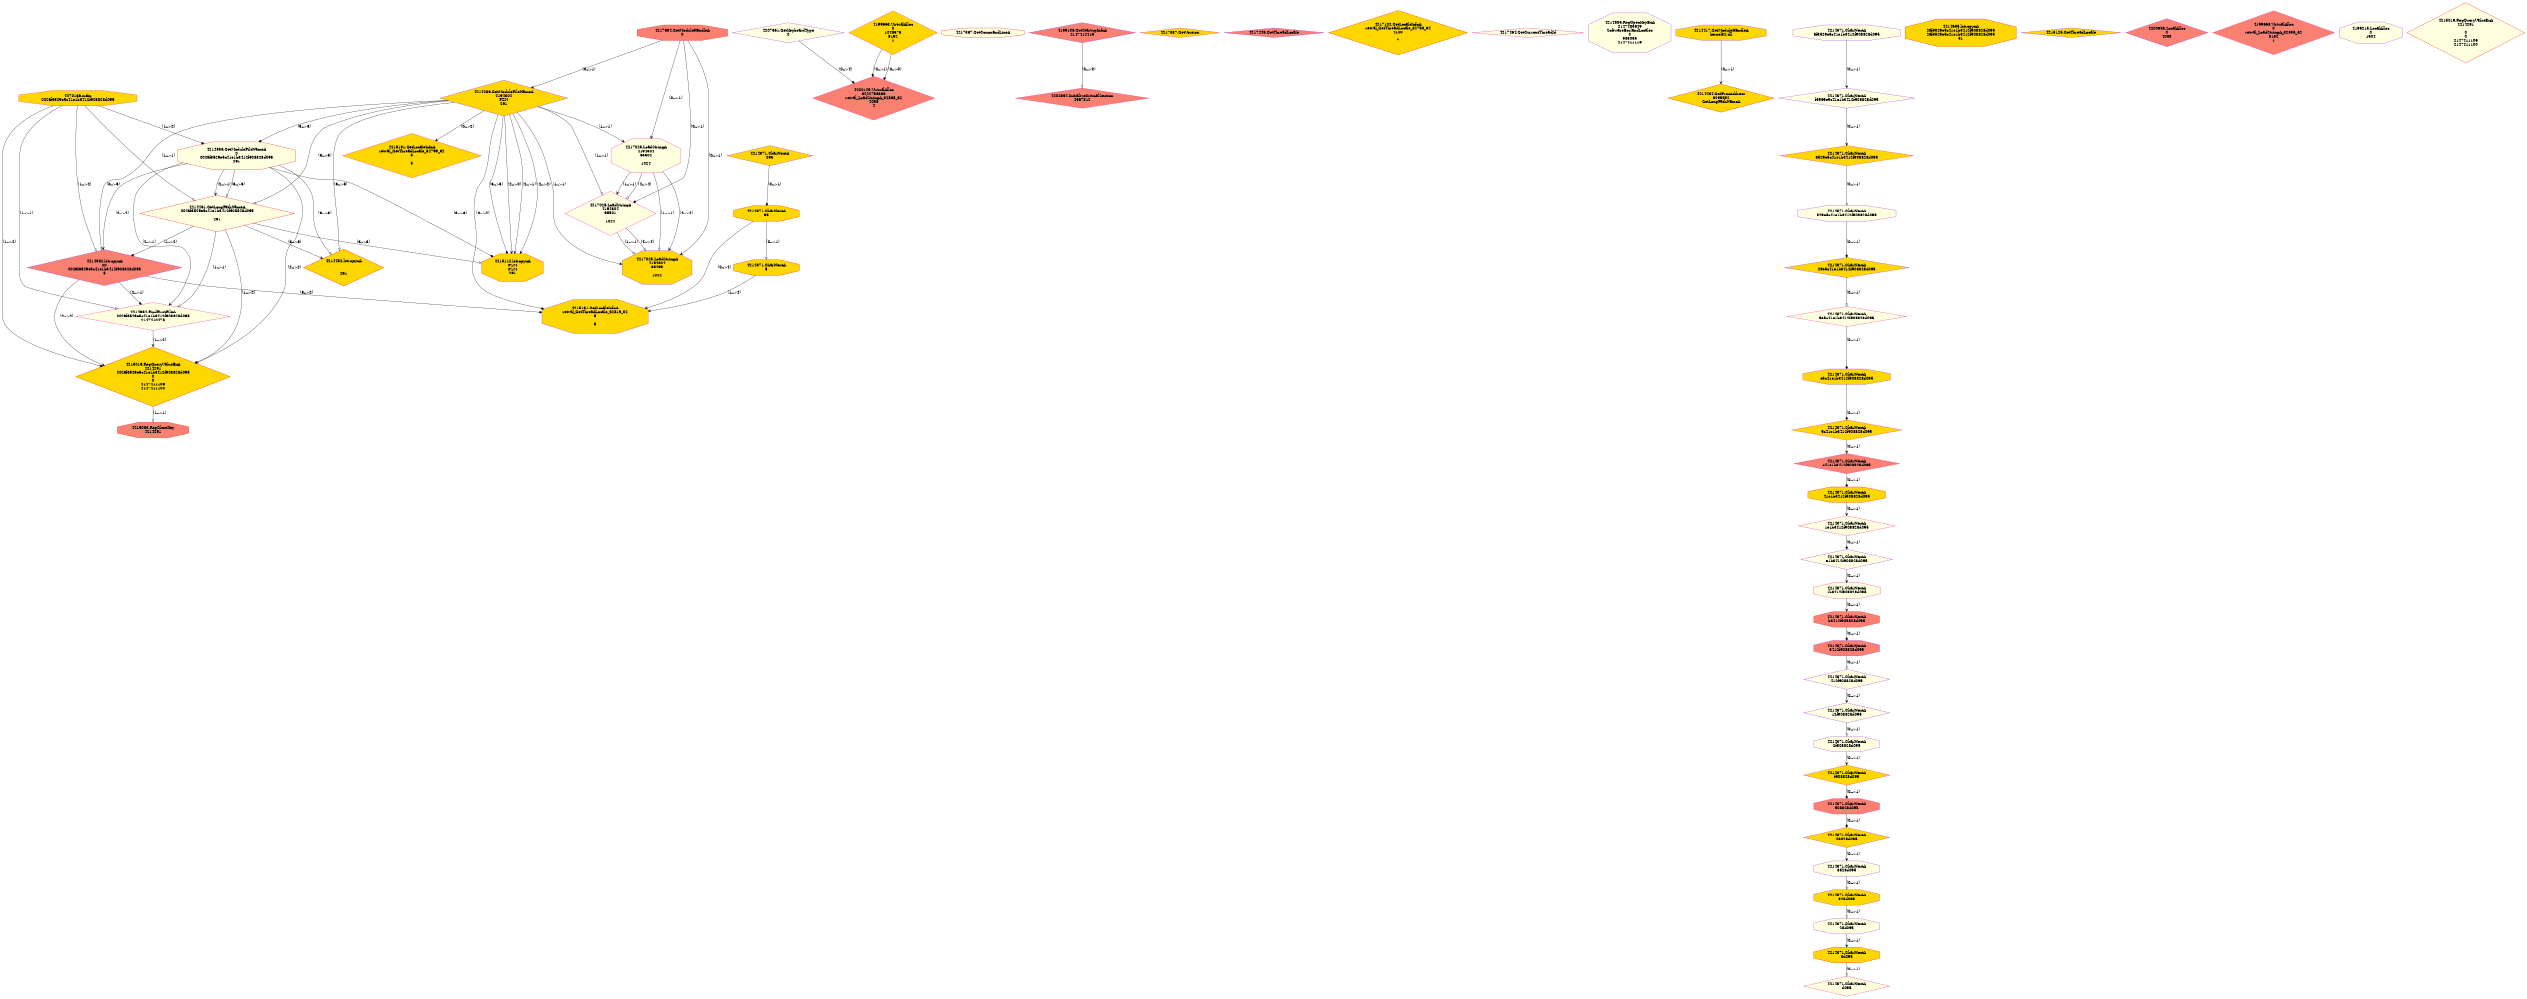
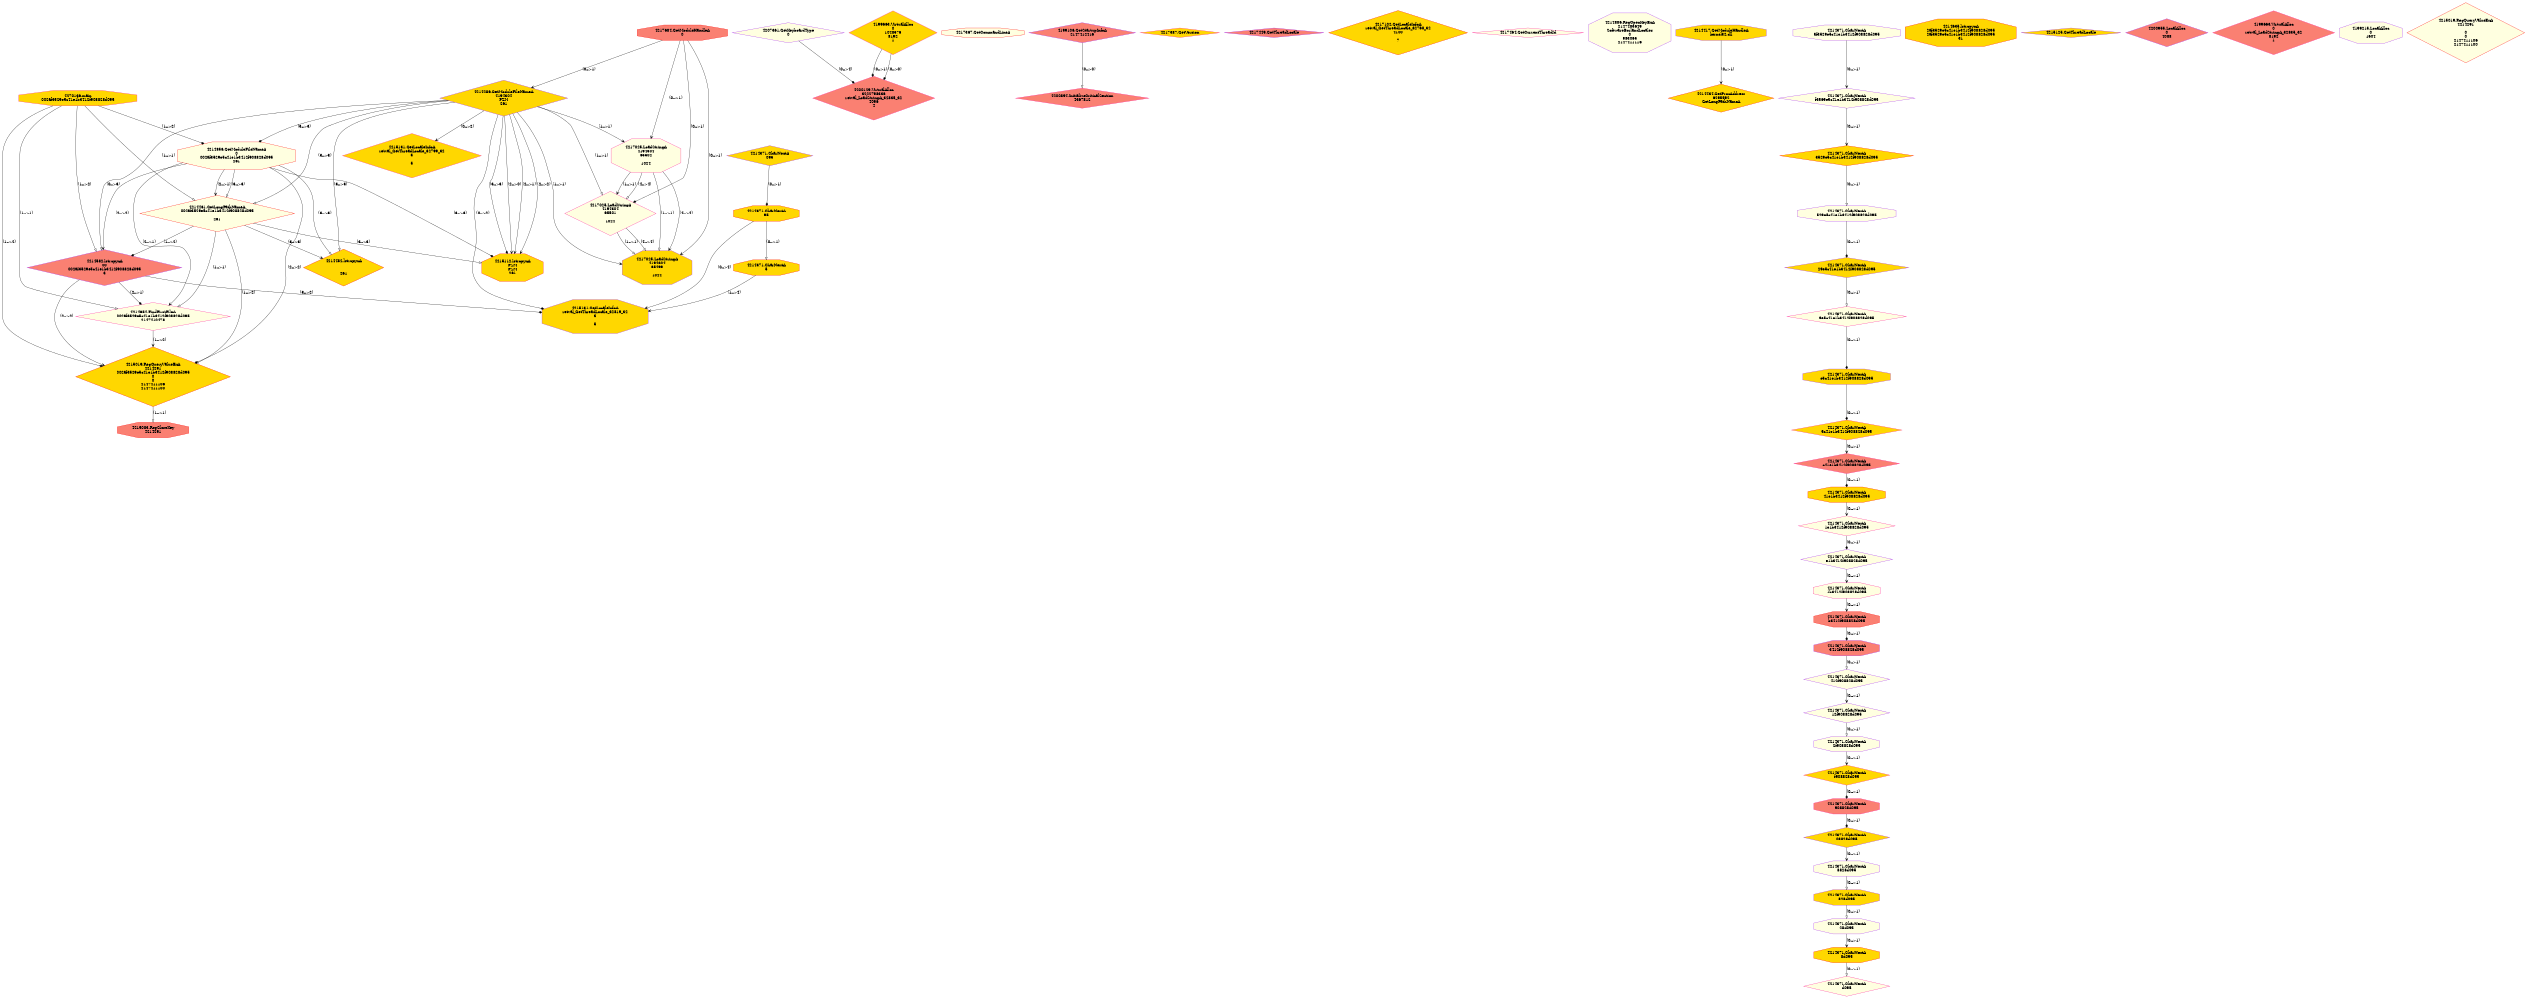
node "4214371.CharNextA 3529e5c41e1b3412f908828d095": color deeppink -> red
